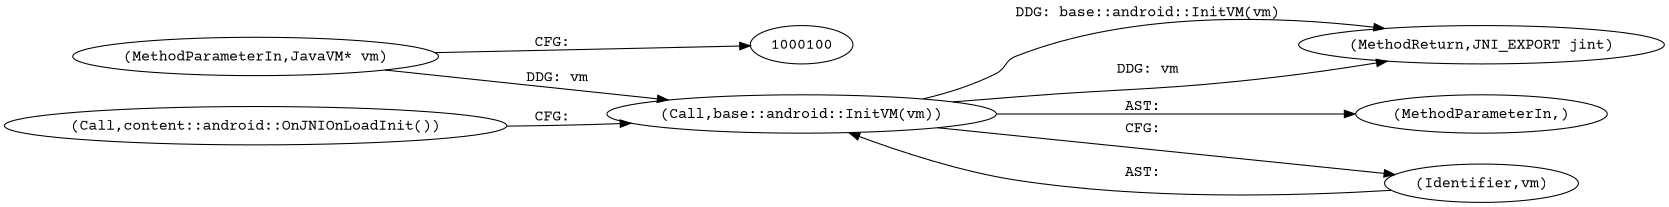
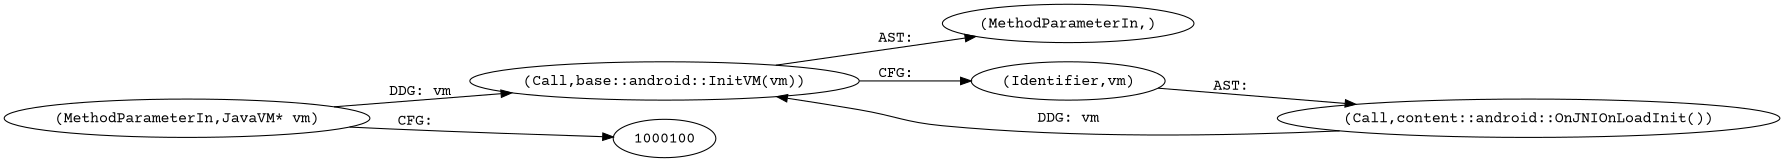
node "(MethodReturn,JNI_EXPORT jint)": removed
edge "(Call,content::android::OnJNIOnLoadInit())" -> "(Call,base::android::InitVM(vm))": label "CFG: " -> "DDG: vm"
edge "(Identifier,vm)" -> "(Call,base::android::InitVM(vm))": now "(Identifier,vm)" -> "(Call,content::android::OnJNIOnLoadInit())"
